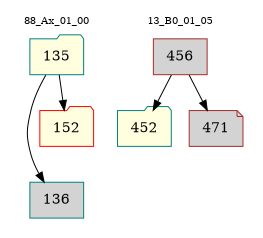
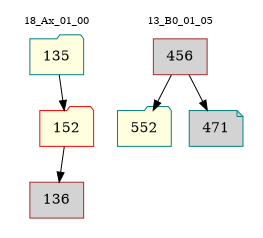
cluster "88_Ax_01_00": label "88_Ax_01_00" -> "18_Ax_01_00"
edge "135" -> "136": now "152" -> "136"
node "452": label "452" -> "552"
node "471": color brown -> teal
node "136": color teal -> brown
